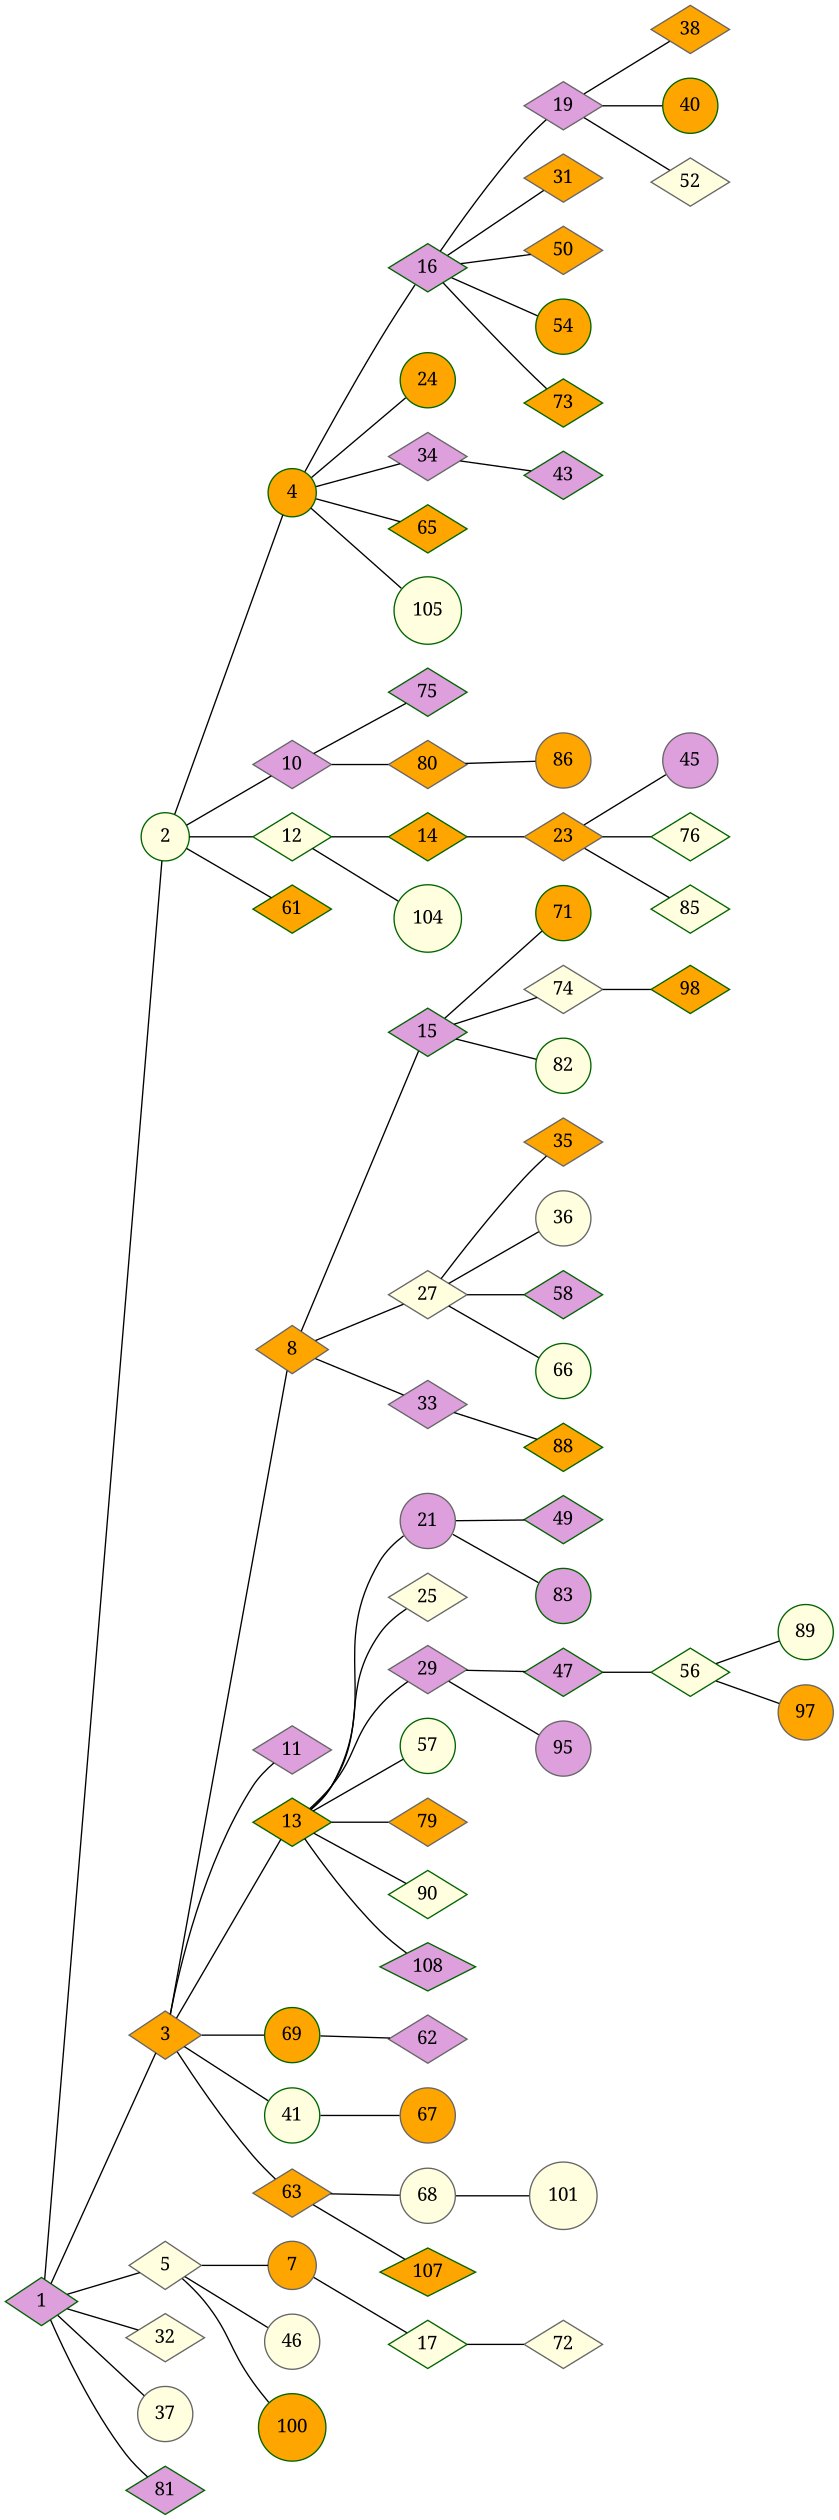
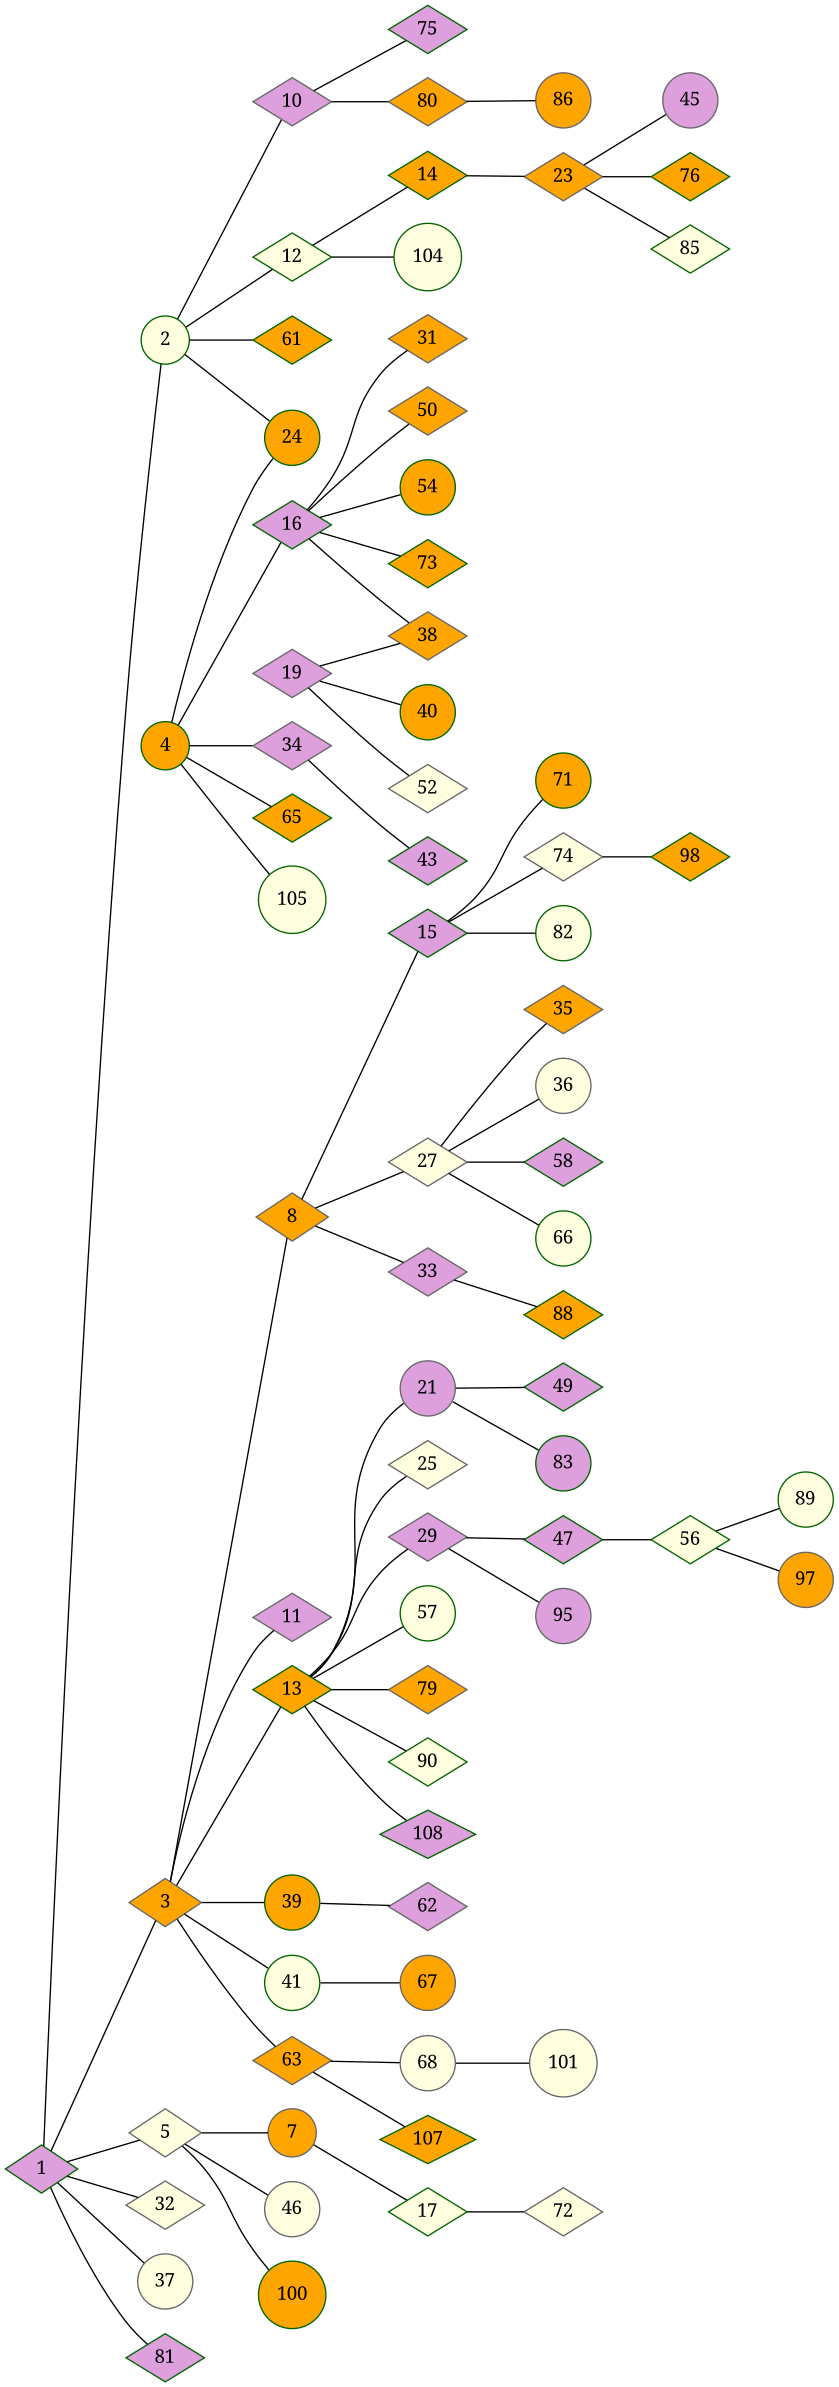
edge "19" -- "16": now "38" -- "16"
edge "4" -- "2": now "24" -- "2"
node "76": fillcolor lightyellow -> orange
node "69": label "69" -> "39"
